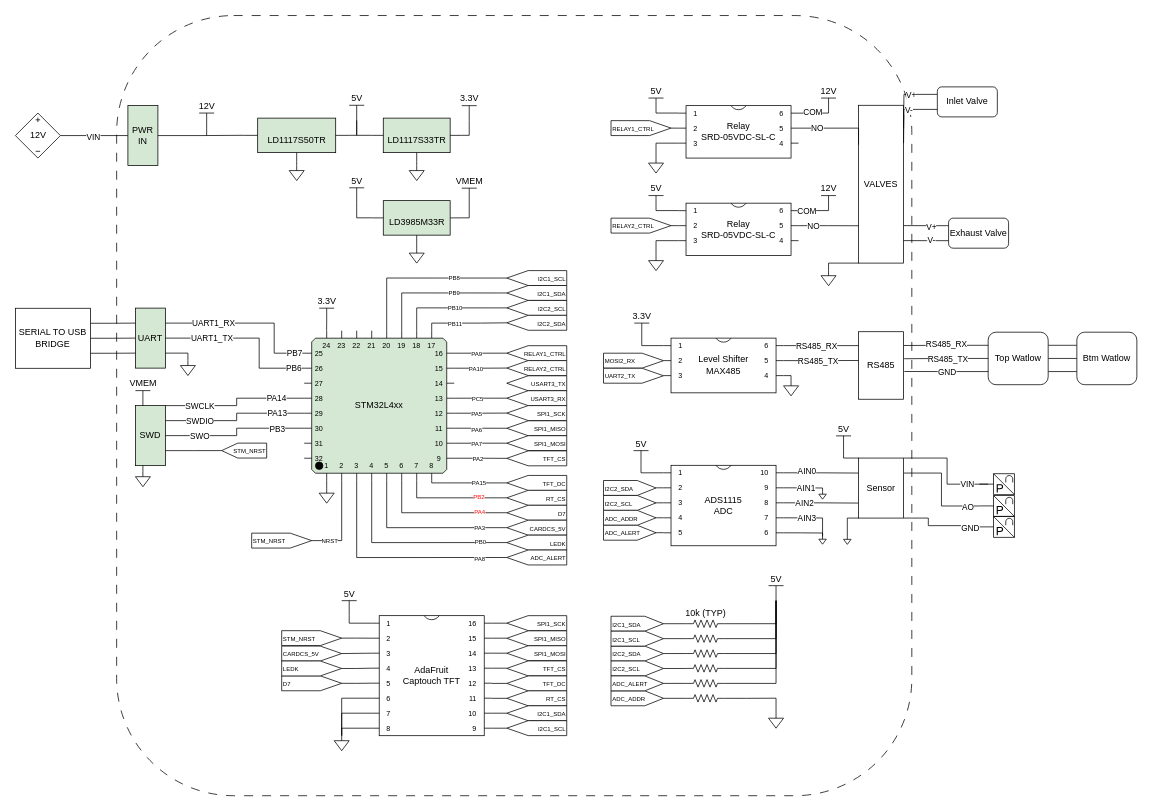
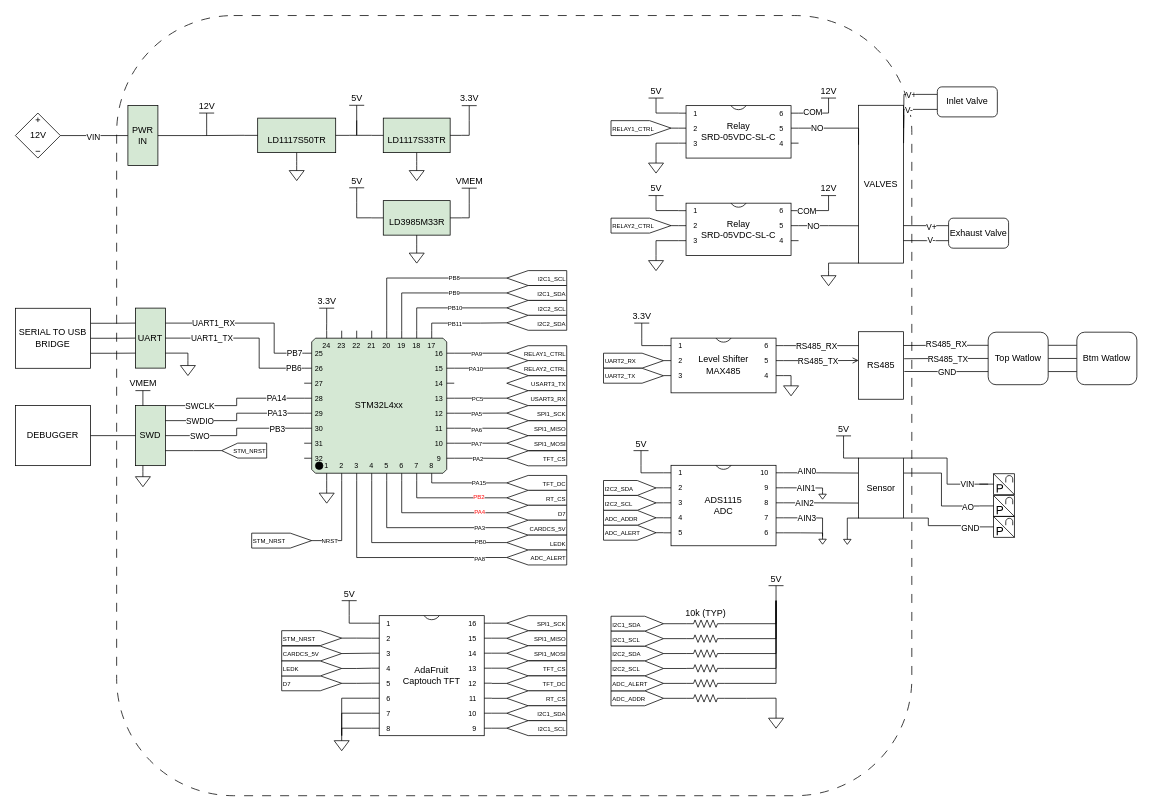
node "MOSI2_RX": label "MOSI2_RX" -> "UART2_RX"
edge "Level Shifter MAX485" -- "RS485": arrowhead none -> open
node "DEBUGGER": added
edge "DEBUGGER" -- "SWD": added
